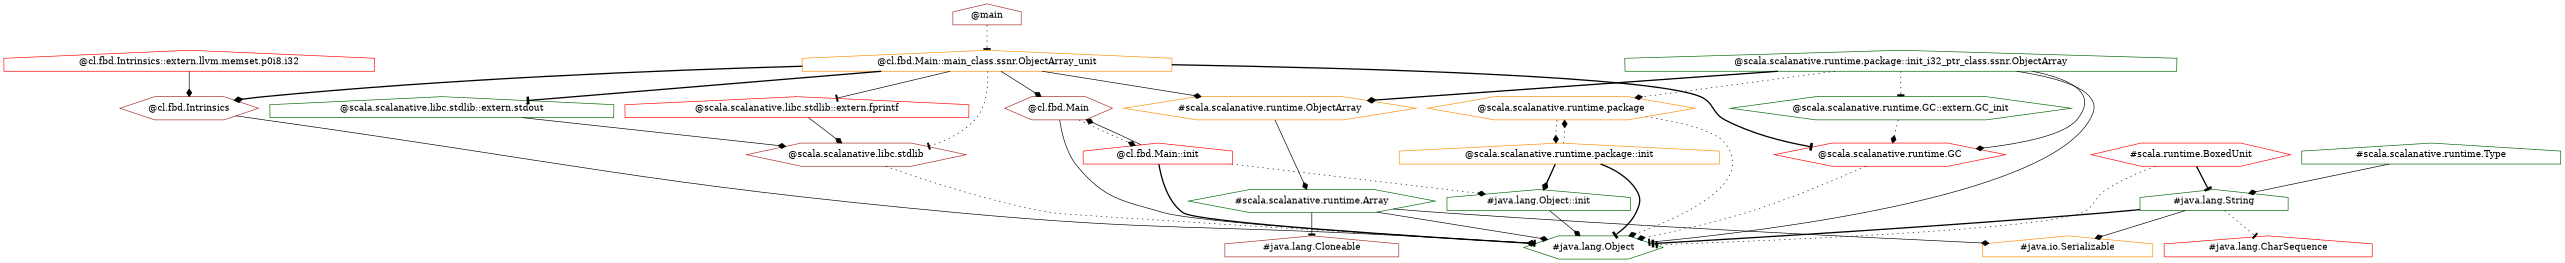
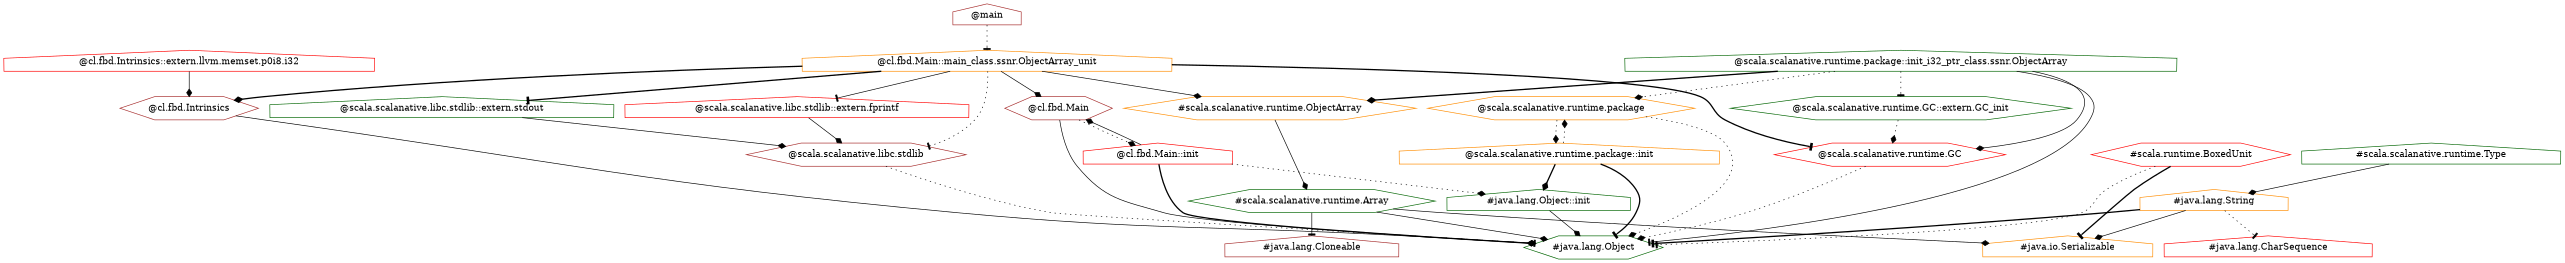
edge "#scala.runtime.BoxedUnit" -> "#java.lang.String": now "#scala.runtime.BoxedUnit" -> "#java.io.Serializable"
node "#java.lang.String": color darkgreen -> darkorange
